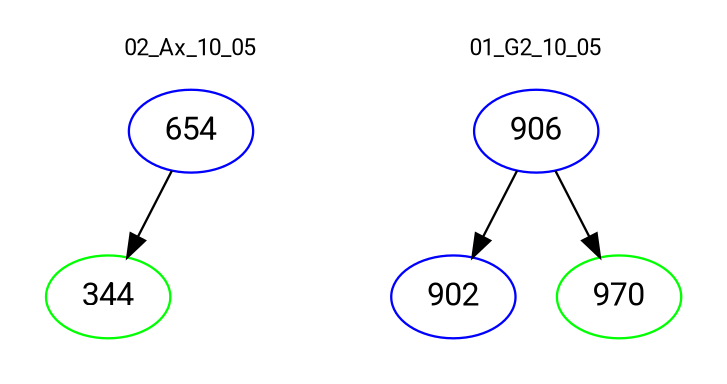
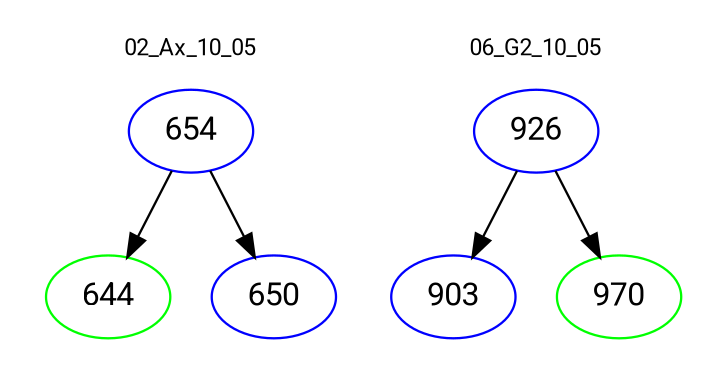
cluster "01_G2_10_05": label "01_G2_10_05" -> "06_G2_10_05"
node "906": label "906" -> "926"
node "344": label "344" -> "644"
node "650": added
node "902": label "902" -> "903"
